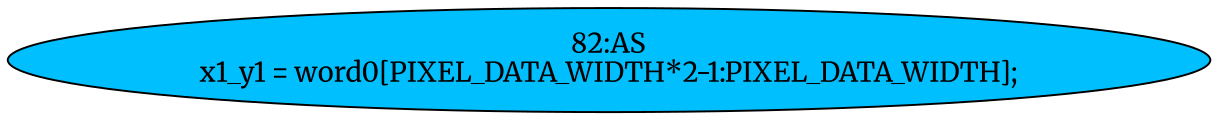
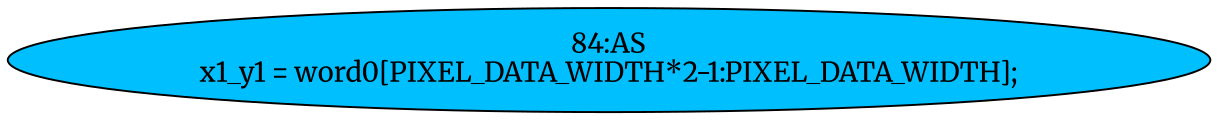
node "82:AS x1_y1 = word0[PIXEL_DATA_WIDTH*2-1:PIXEL_DATA_WIDTH];": label "82:AS x1_y1 = word0[PIXEL_DATA_WIDTH*2-1:PIXEL_DATA_WIDTH];" -> "84:AS x1_y1 = word0[PIXEL_DATA_WIDTH*2-1:PIXEL_DATA_WIDTH];"
